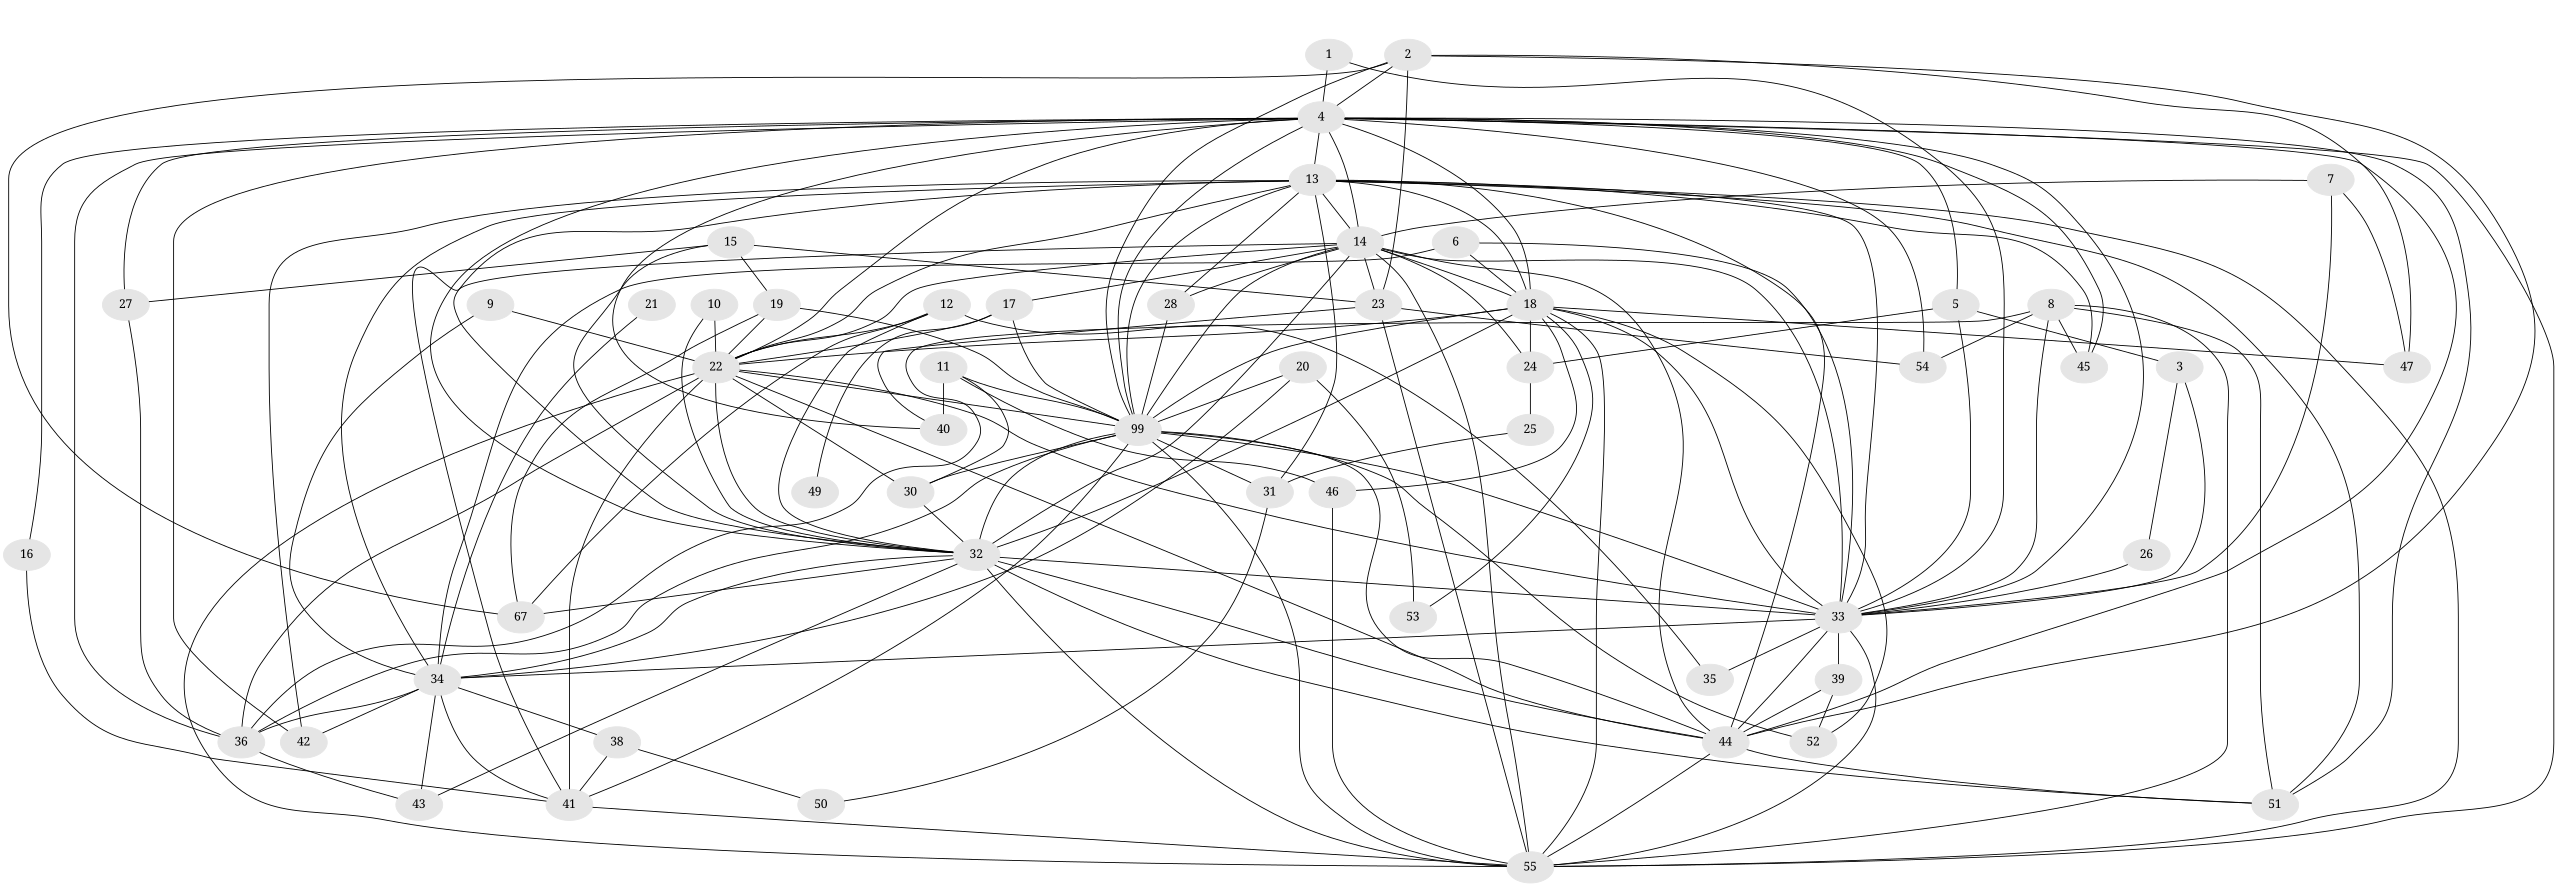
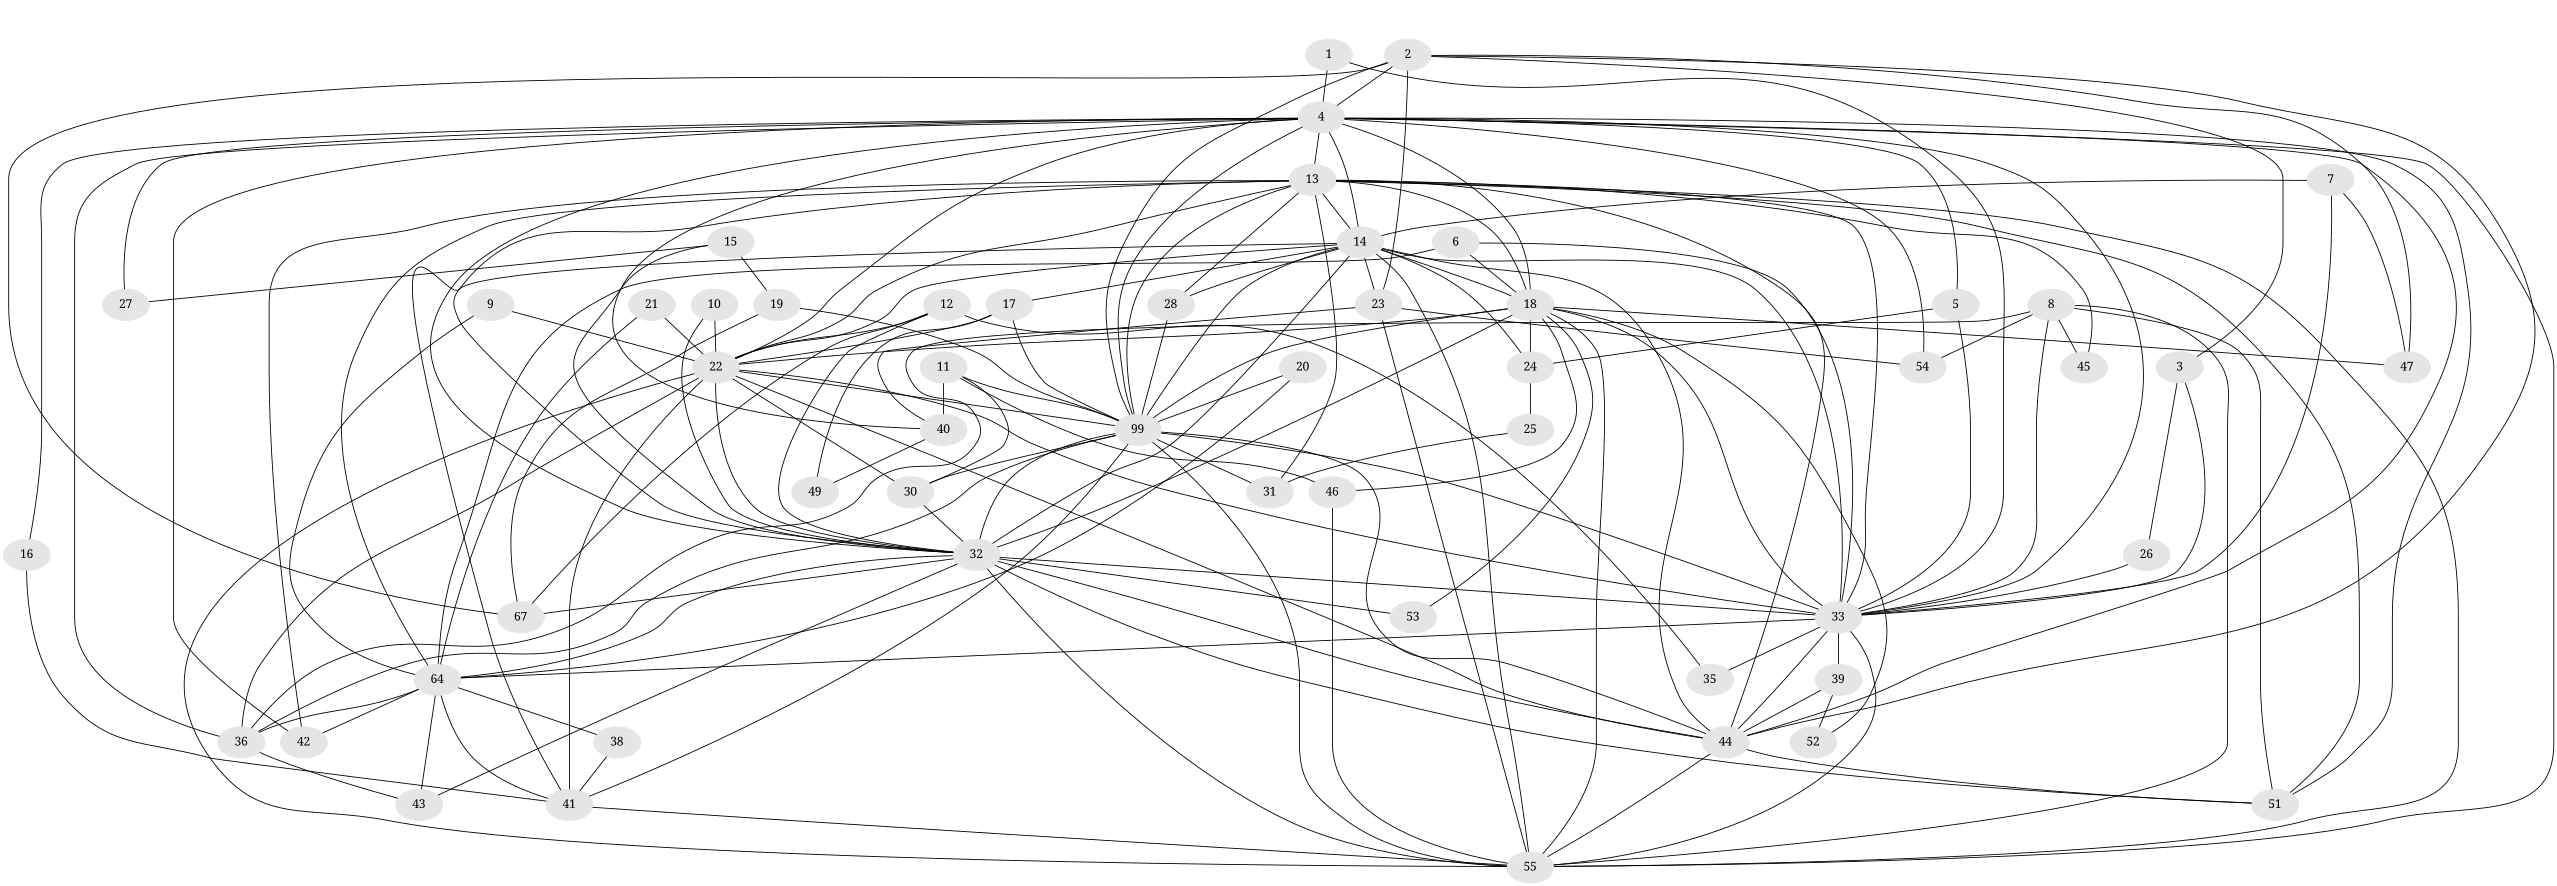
edge "4" -- "45": removed
edge "15" -- "23": removed
edge "5" -- "3": now "2" -- "3"
edge "19" -- "22": now "21" -- "22"
edge "40" -- "49": added
edge "20" -- "53": now "32" -- "53"
edge "99" -- "52": removed
edge "27" -- "36": removed
node "34": label "34" -> "64"
node "50": removed
